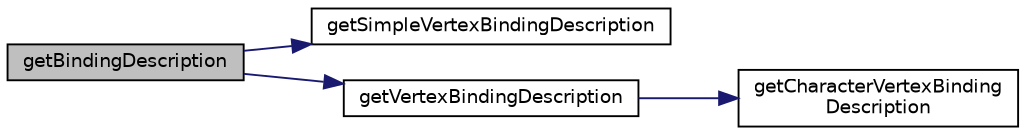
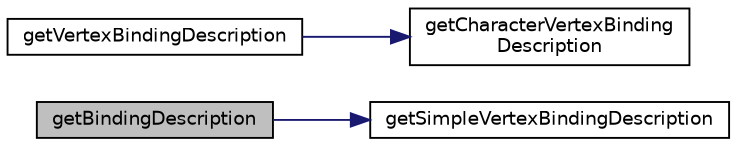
edge "getBindingDescription" -> "getVertexBindingDescription": removed
